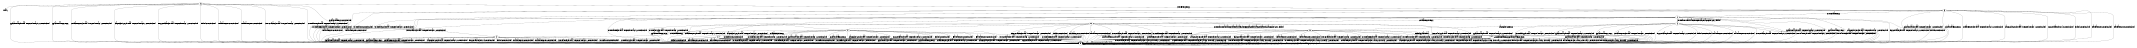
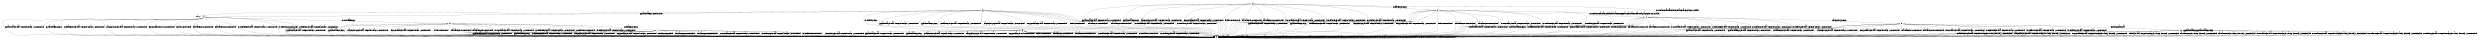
node "__start6": label "__start6" -> "__start0"
edge "s5" -> "s8": removed, label "ServerCertificate/Empty"
edge "s2" -> "s0": now "s2" -> "s6"
edge "s7" -> "s4": reversed
